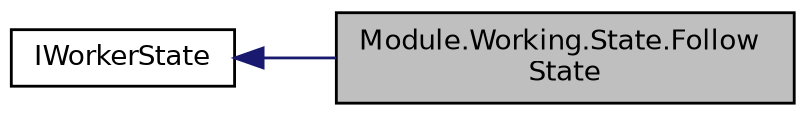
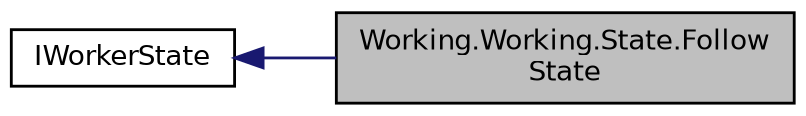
node "Module.Working.State.Follow State": label "Module.Working.State.Follow State" -> "Working.Working.State.Follow State"
